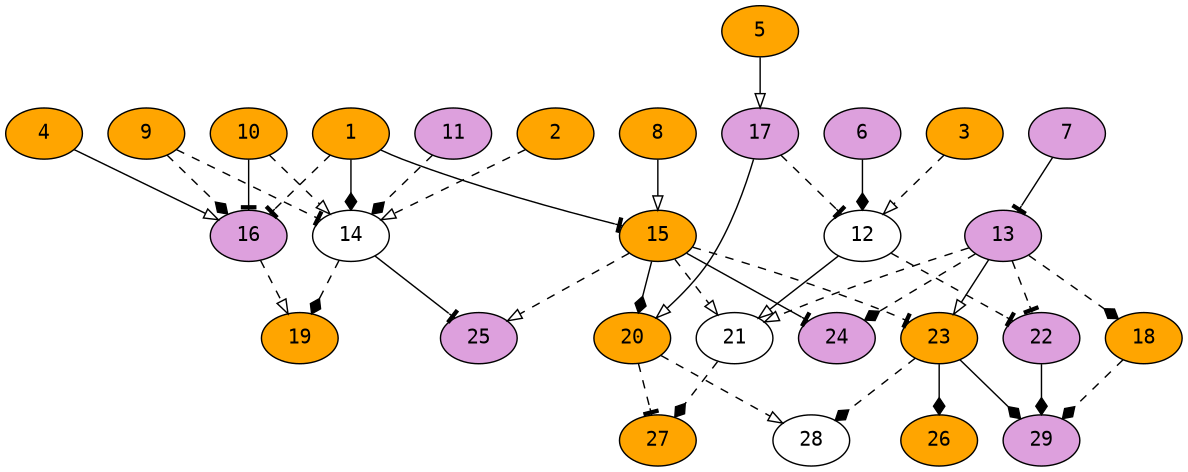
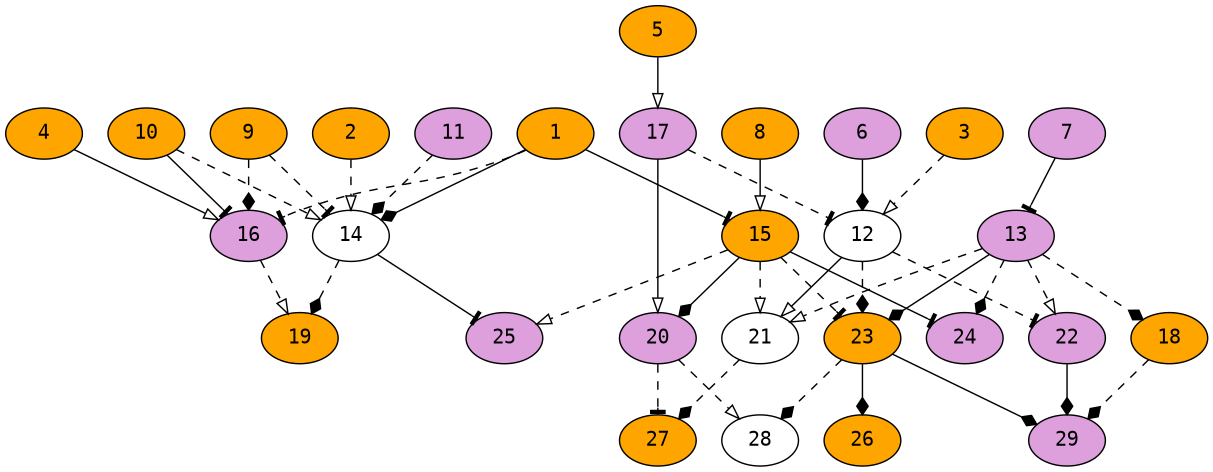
edge "12" -> "23": added
edge "13" -> "23": arrowhead onormal -> diamond
edge "13" -> "22": arrowhead tee -> onormal
node "20": fillcolor orange -> plum
